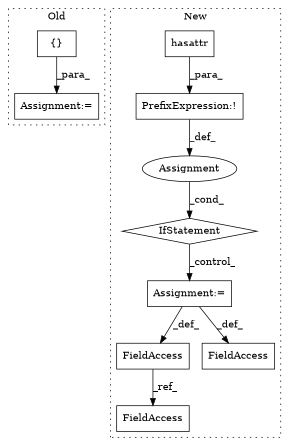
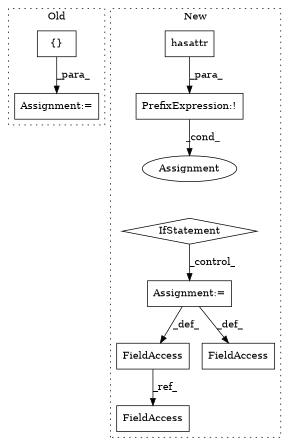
edge "PrefixExpression:!" -> "Assignment": label "_def_" -> "_cond_"
edge "Assignment" -> "IfStatement": removed, label "_cond_"
